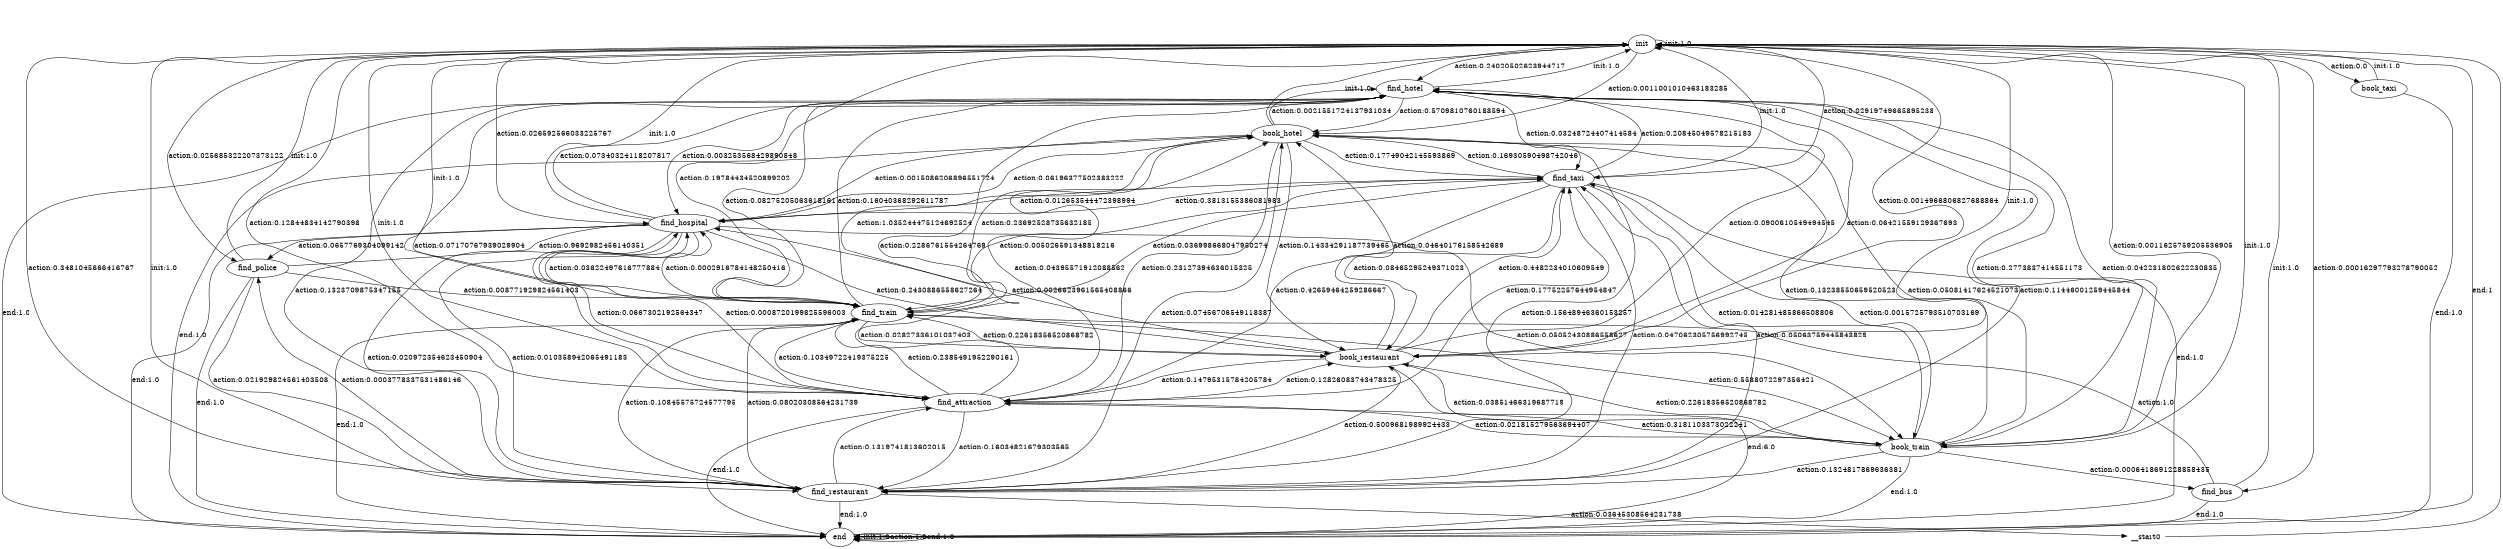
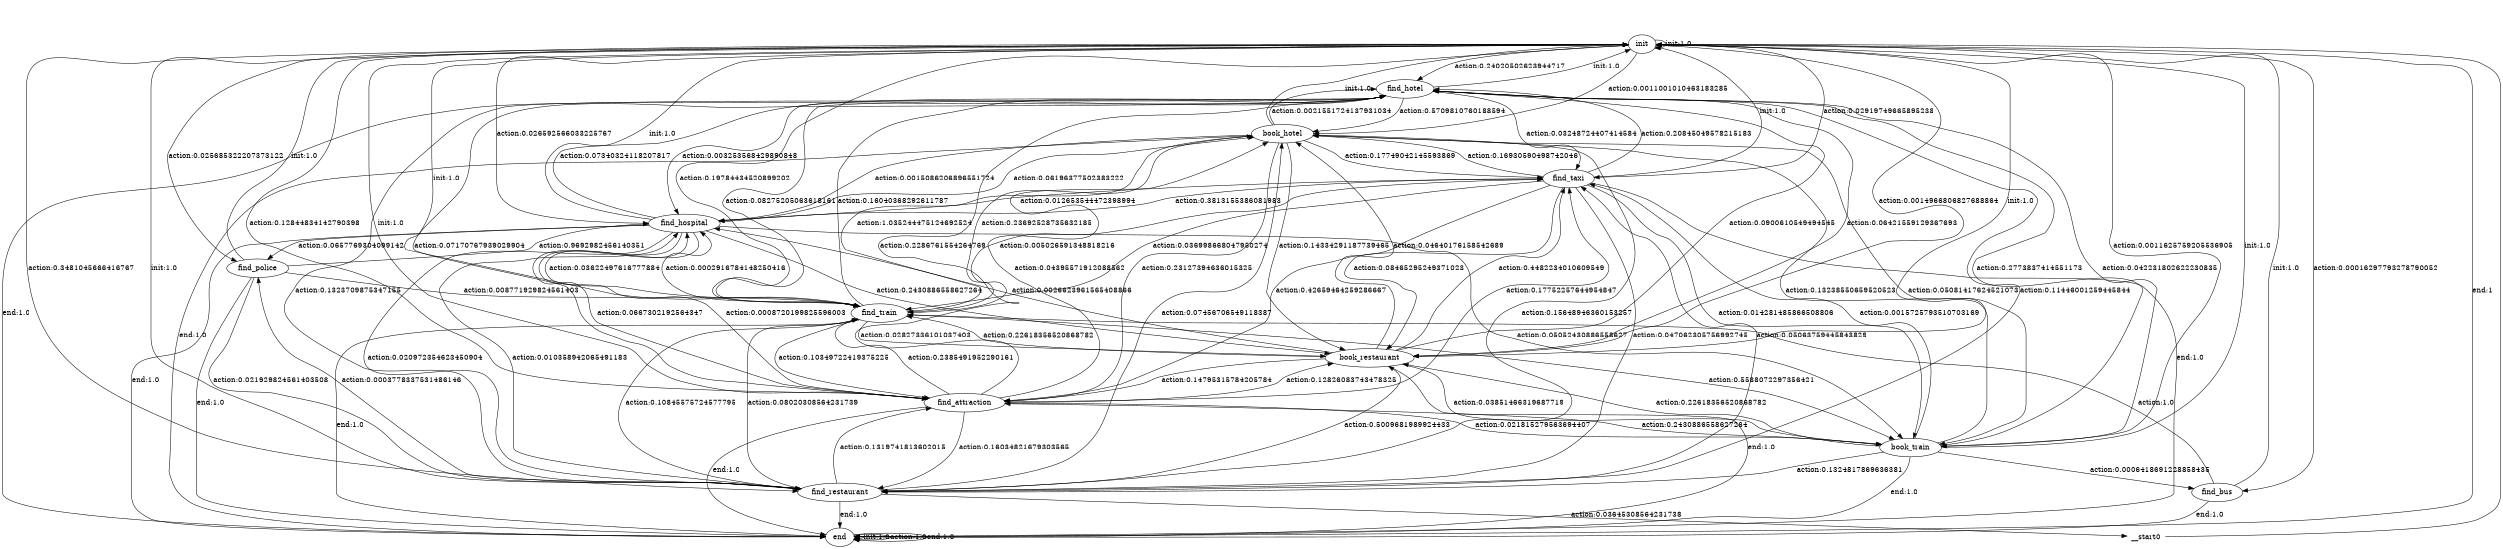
node "book_taxi": removed
edge "book_train" -> "find_attraction": label "action:0.3181103373022241" -> "action:0.2430886558627264"
edge "book_restaurant" -> "end": label "end:6.0" -> "end:1.0"
